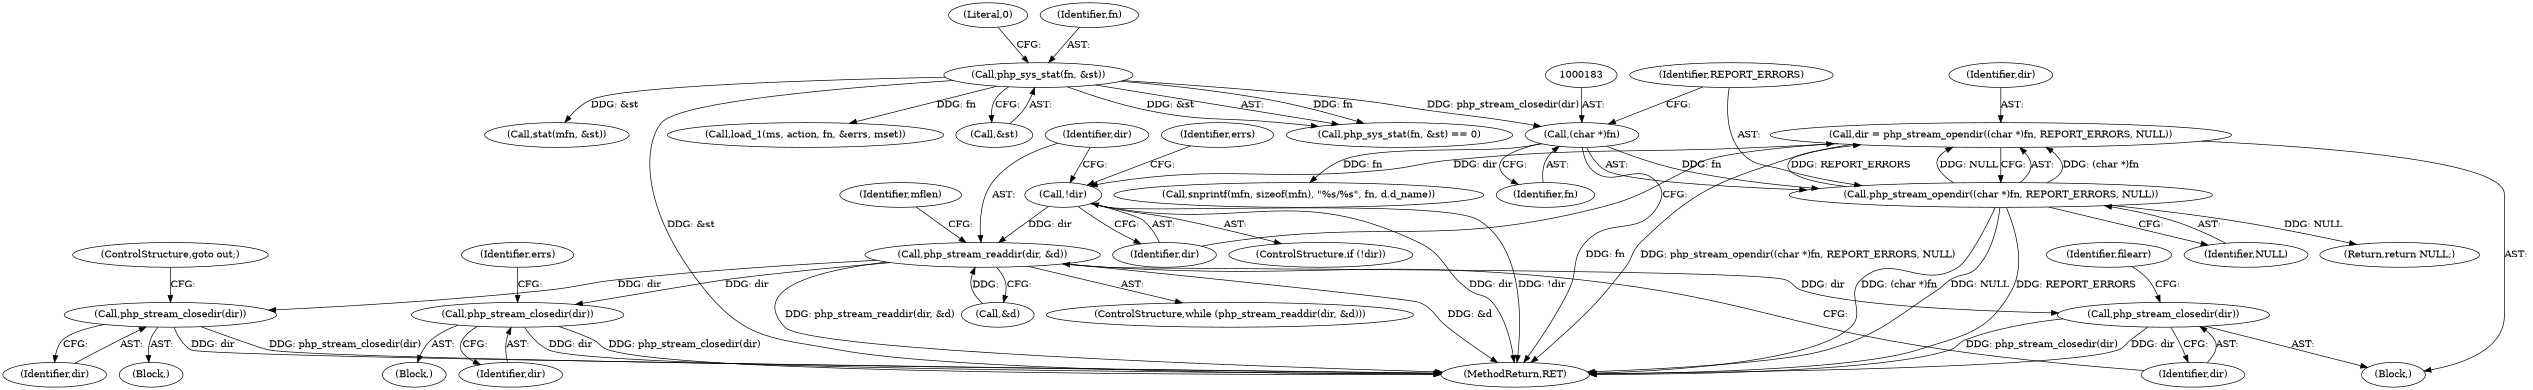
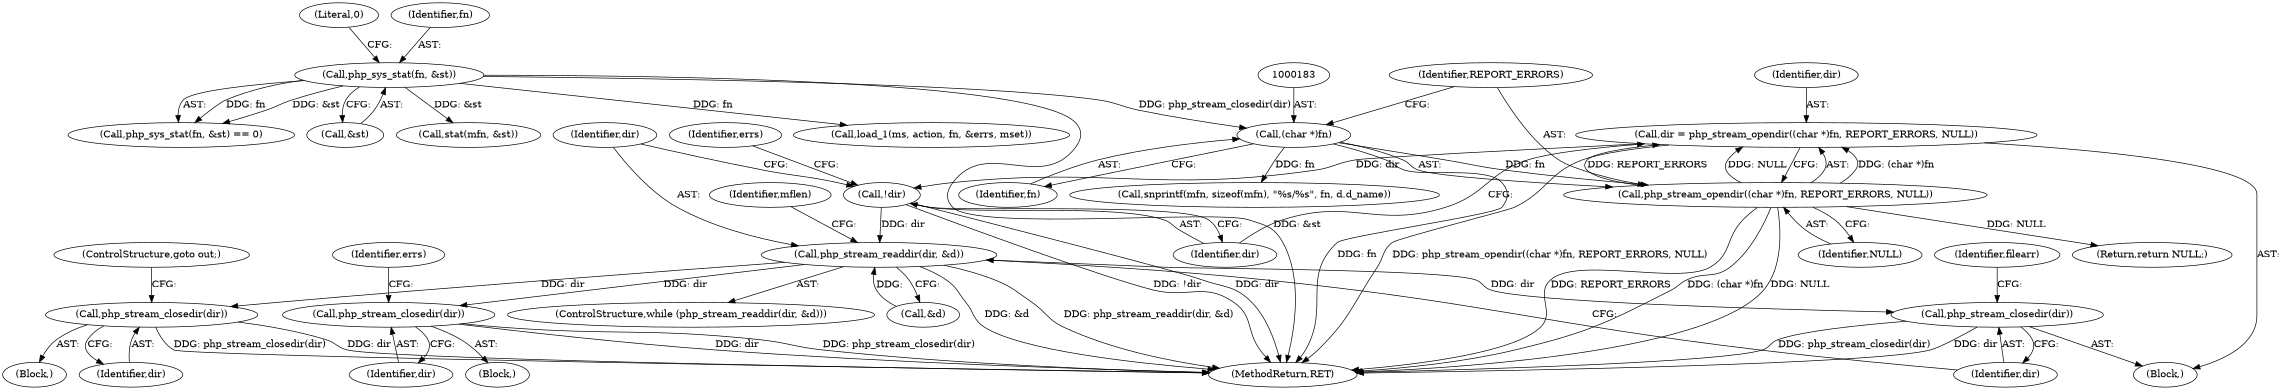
node "(ControlStructure,if (!dir))": removed
